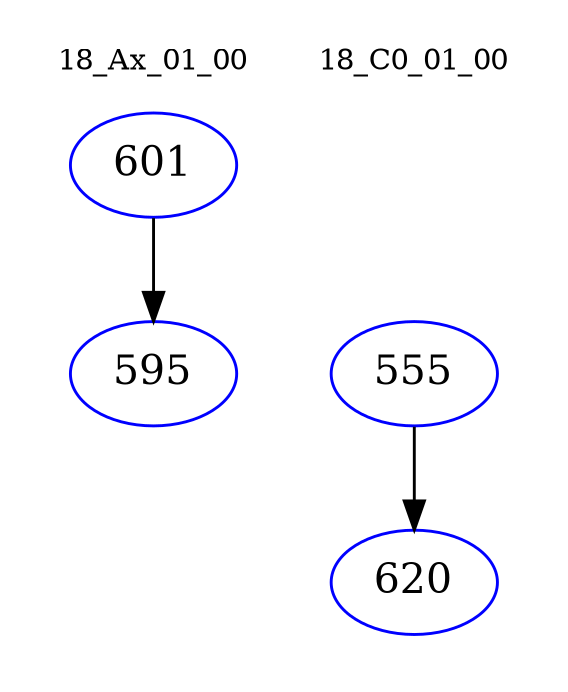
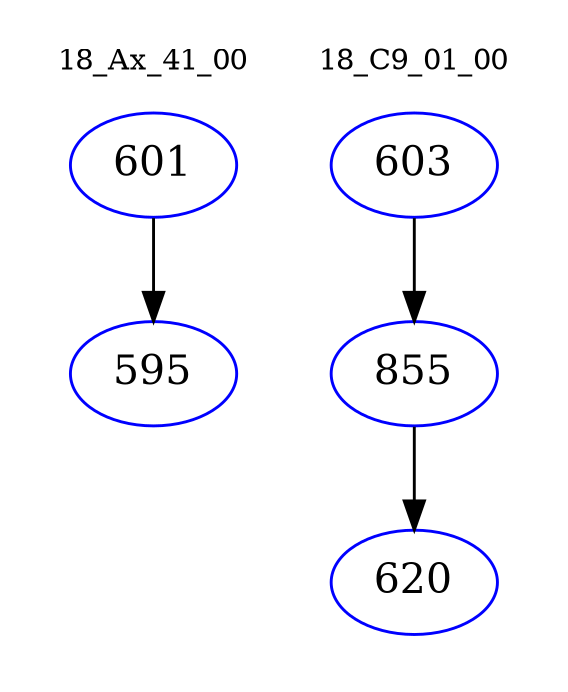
cluster "18_Ax_01_00": label "18_Ax_01_00" -> "18_Ax_41_00"
cluster "18_C0_01_00": label "18_C0_01_00" -> "18_C9_01_00"
node "603": added
node "555": label "555" -> "855"
